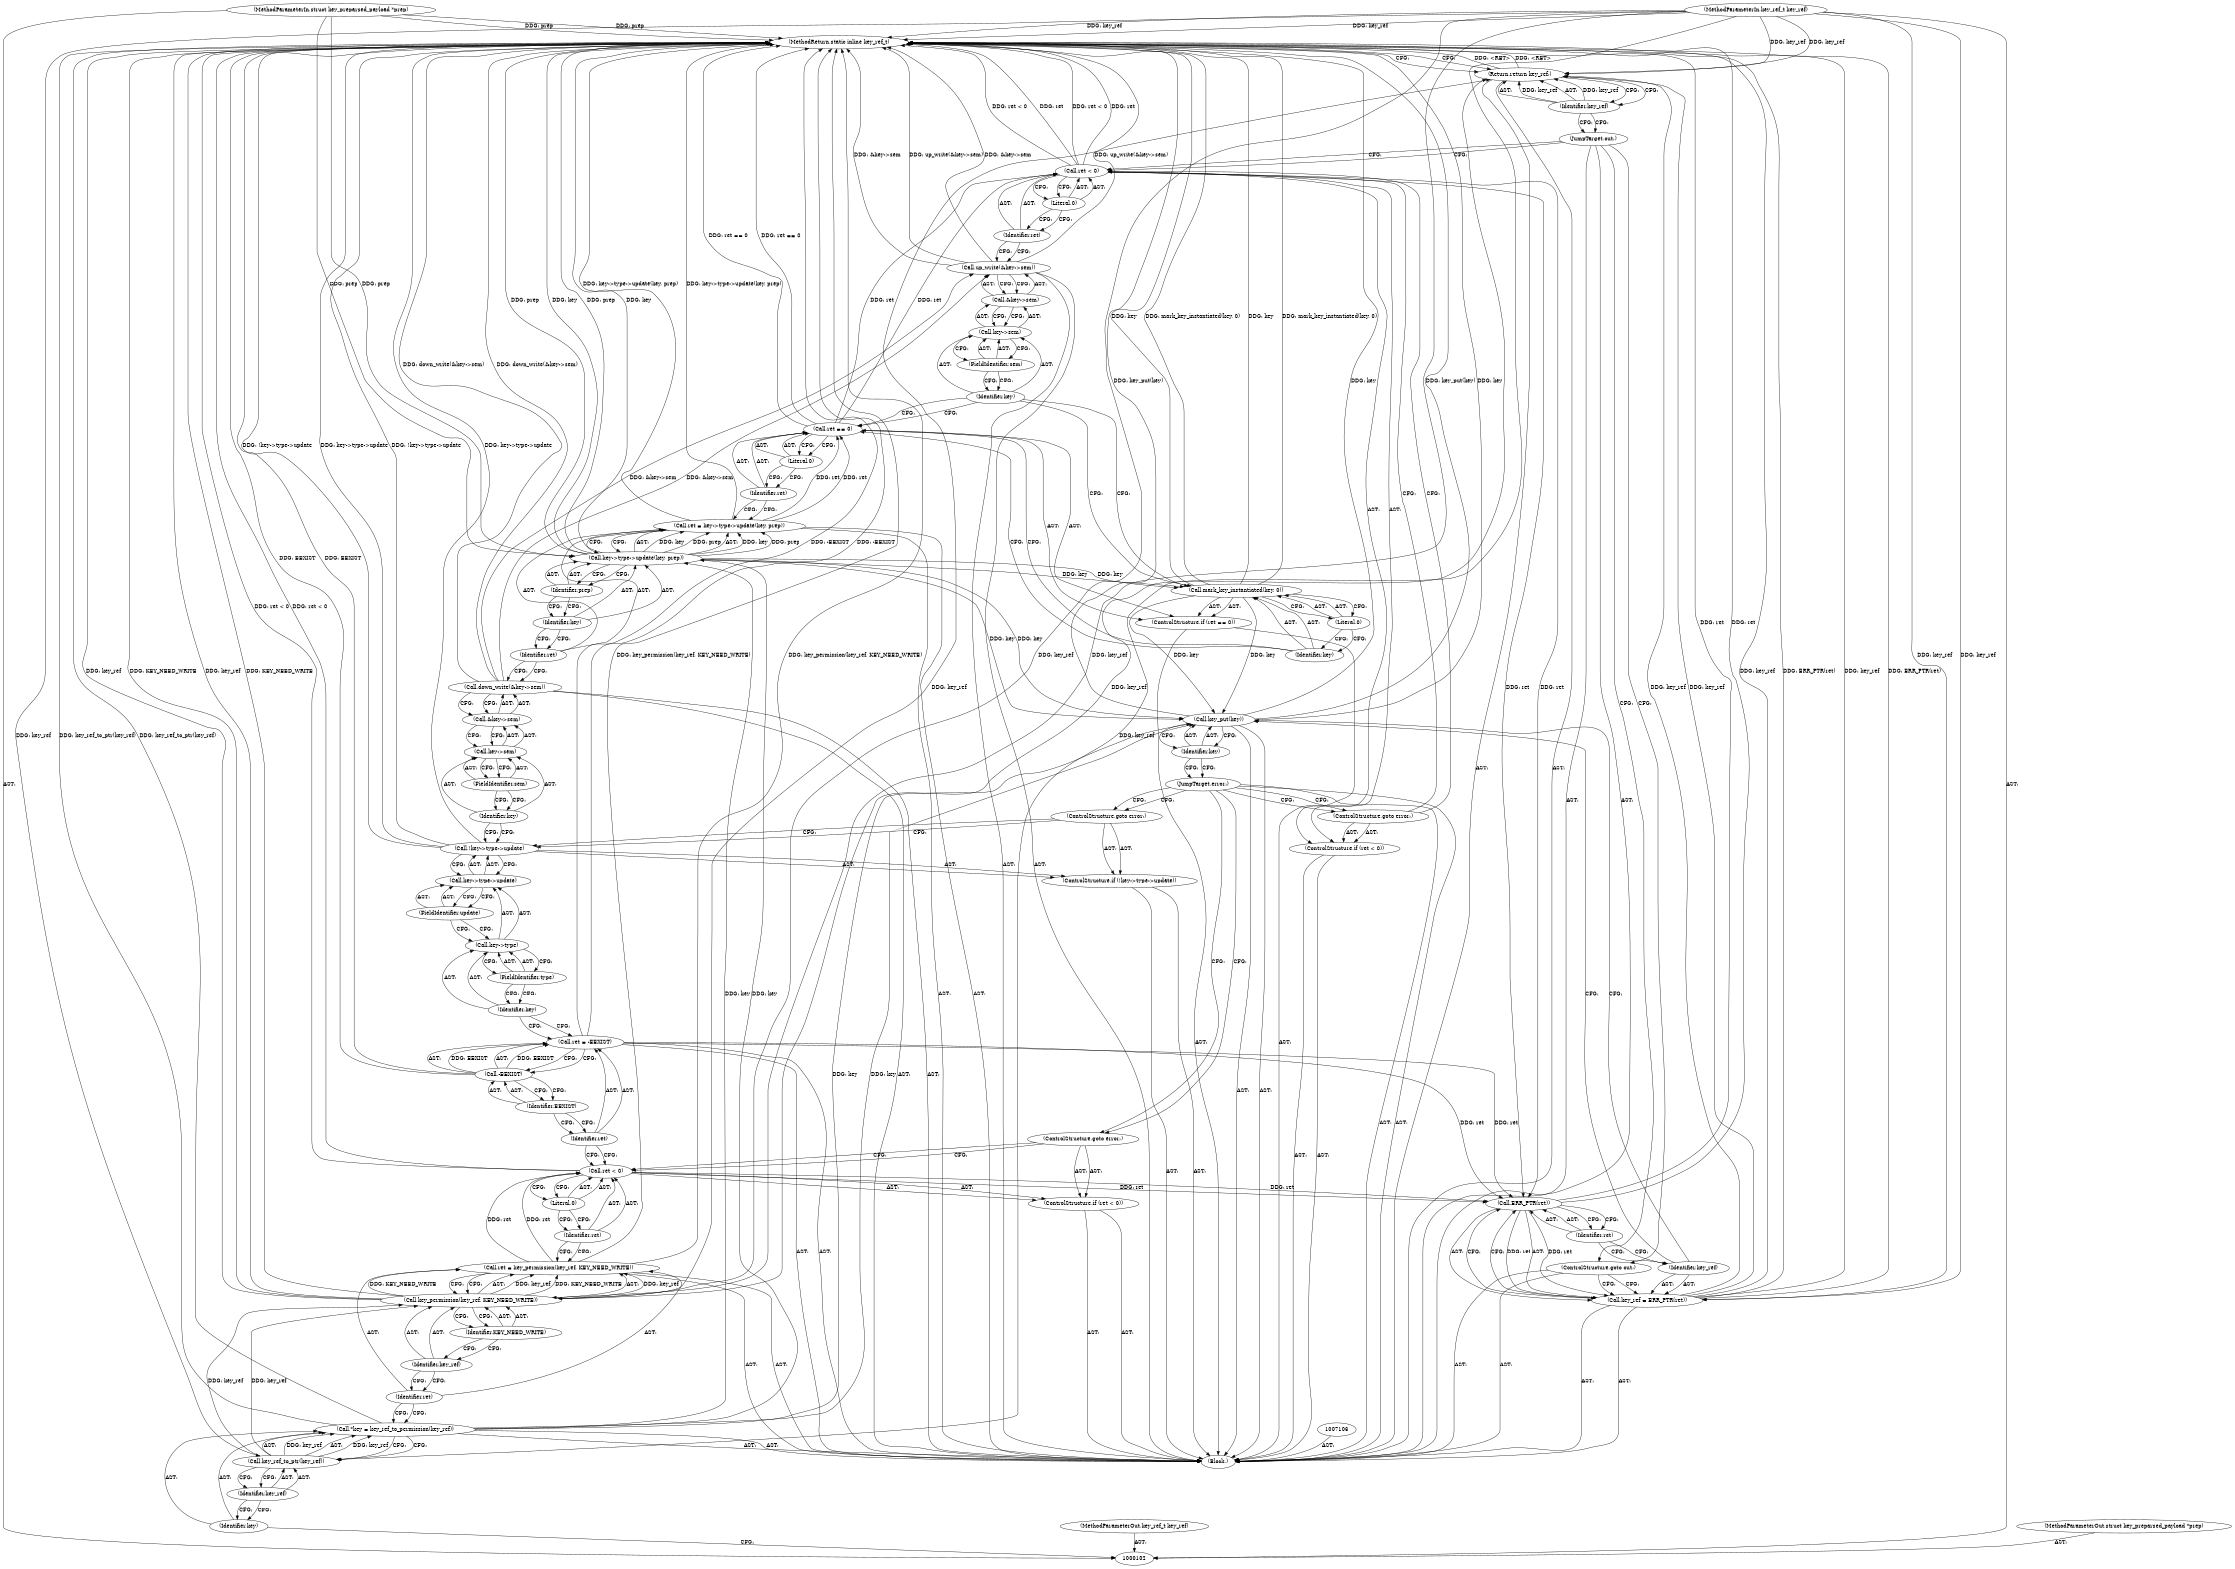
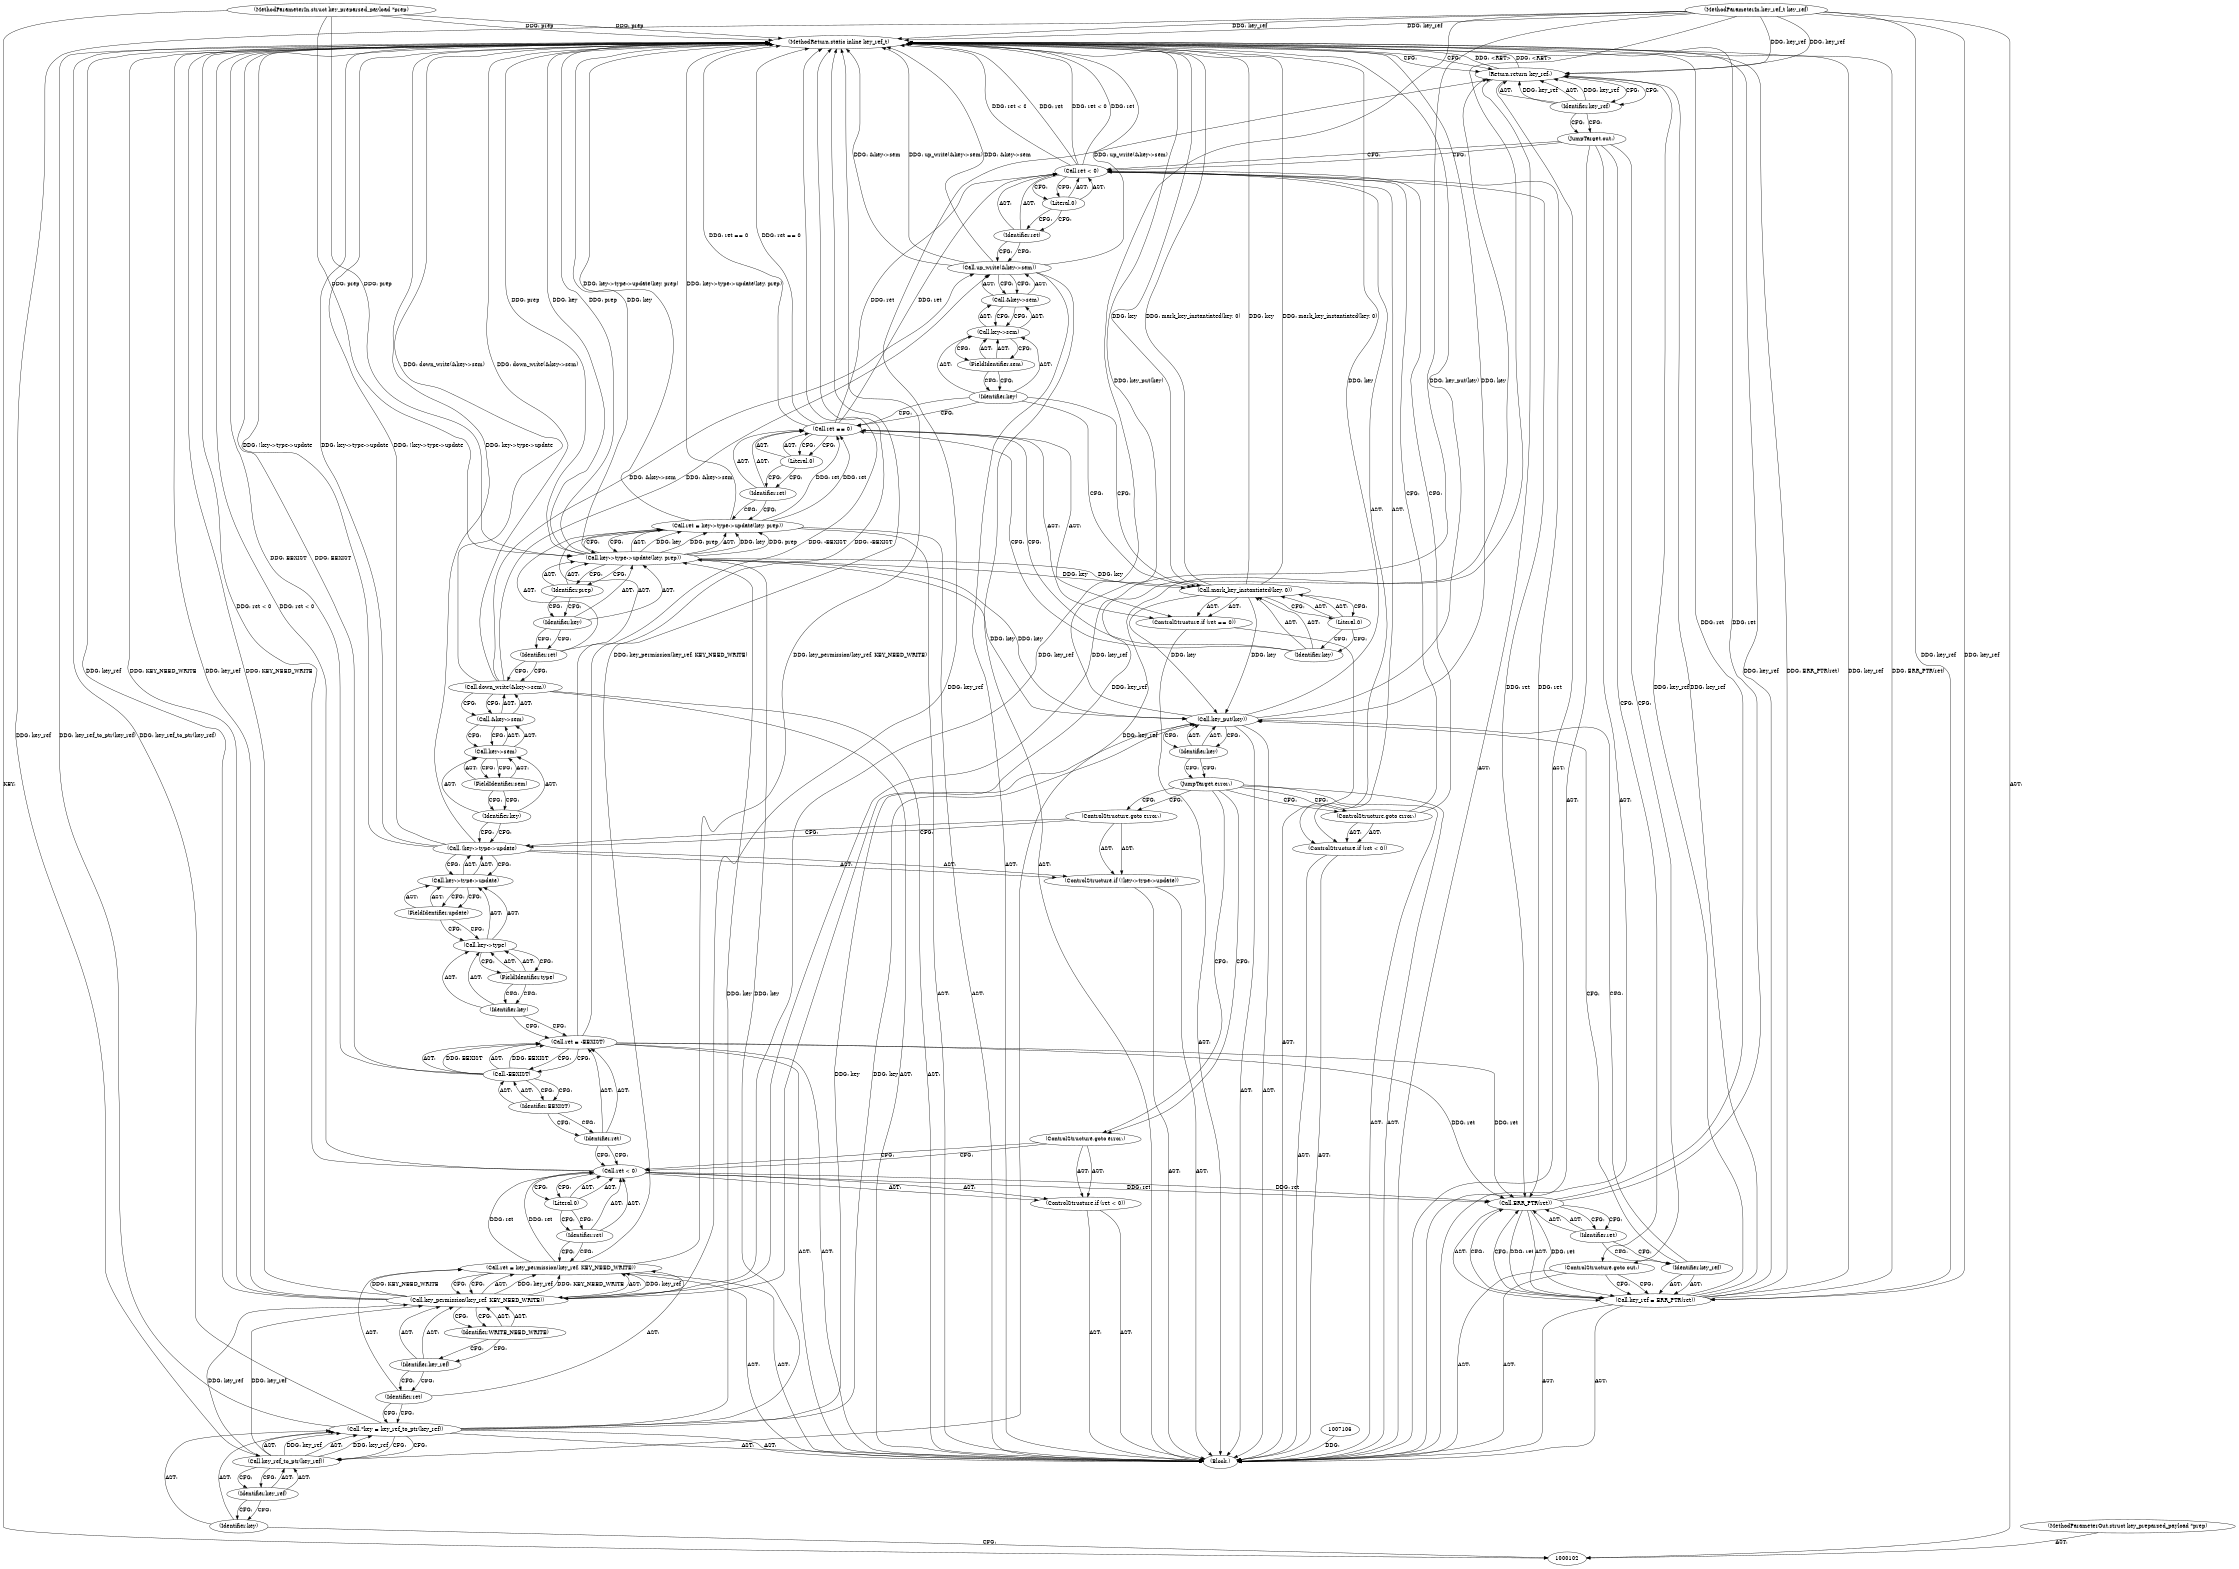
edge "(MethodParameterIn,struct key_preparsed_payload *prep)" -> "1000102": label "AST: " -> "KEY: "
node "(Identifier,KEY_NEED_WRITE)": label "(Identifier,KEY_NEED_WRITE)" -> "(Identifier,WRITE_NEED_WRITE)"
node "(Call,*key = key_ref_to_permission(key_ref))": label "(Call,*key = key_ref_to_permission(key_ref))" -> "(Call,*key = key_ref_to_ptr(key_ref))"
edge "1007106" -> "(Block,)": label "AST: " -> "DDG: "
node "(MethodParameterOut,key_ref_t key_ref)": removed
